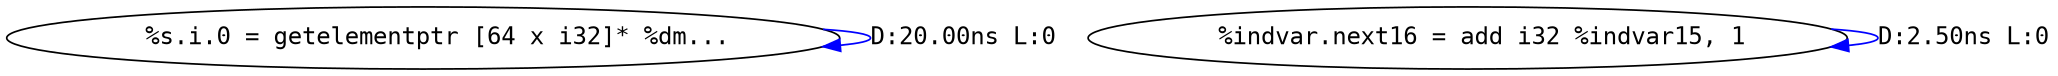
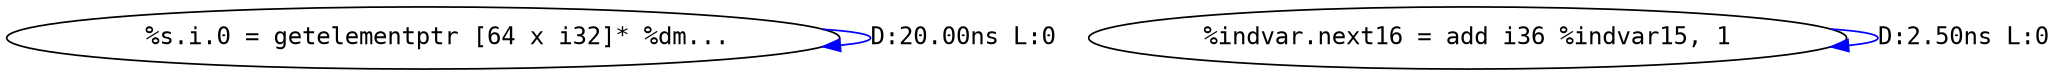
node "%indvar.next16 = add i32 %indvar15, 1": label "%indvar.next16 = add i32 %indvar15, 1" -> "%indvar.next16 = add i36 %indvar15, 1"
